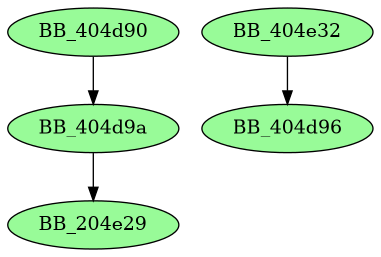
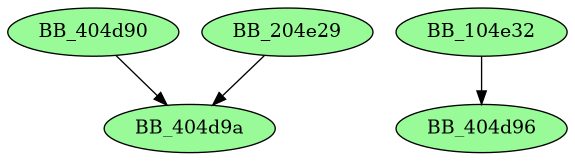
node "BB_404e32": label "BB_404e32" -> "BB_104e32"
edge "BB_404d9a" -> "BB_204e29": reversed
